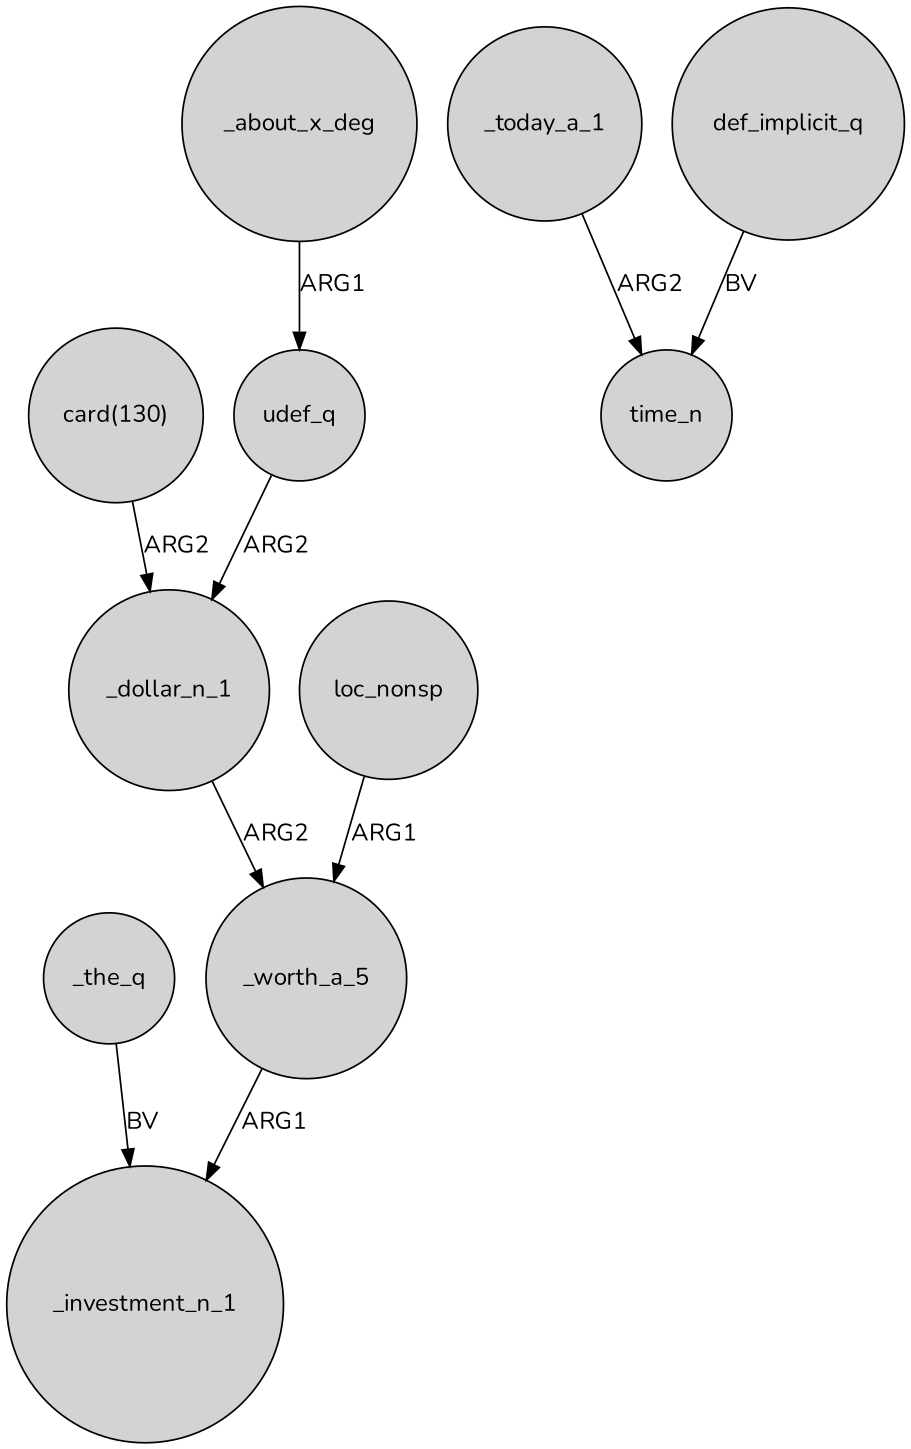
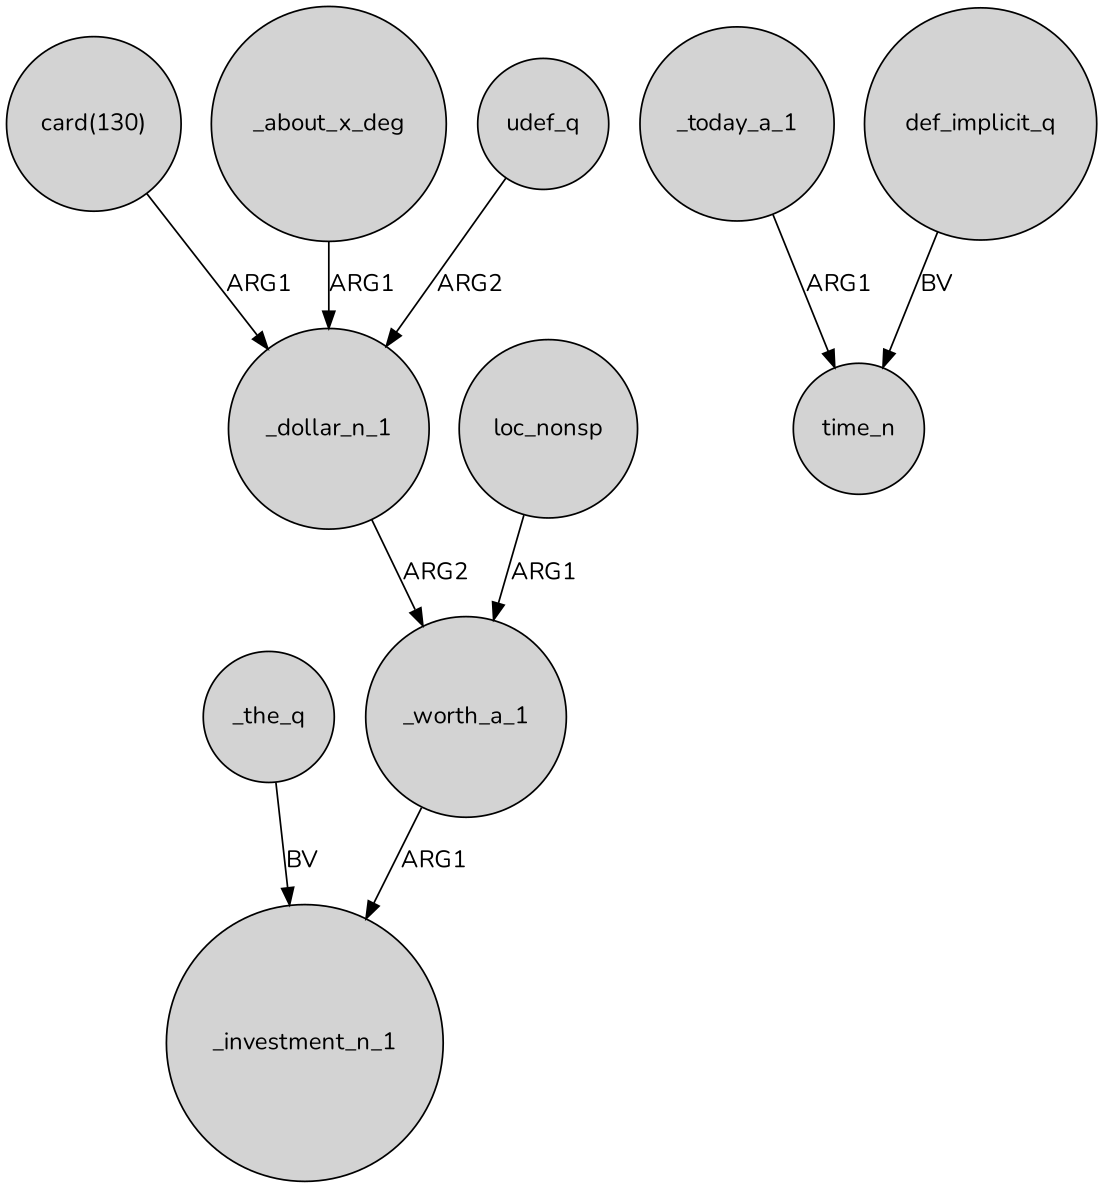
edge "_today_a_1" -> "time_n": label "ARG2" -> "ARG1"
edge "_about_x_deg" -> "udef_q": now "_about_x_deg" -> "_dollar_n_1"
edge "card(130)" -> "_dollar_n_1": label "ARG2" -> "ARG1"
node "_worth_a_5": label "_worth_a_5" -> "_worth_a_1"
